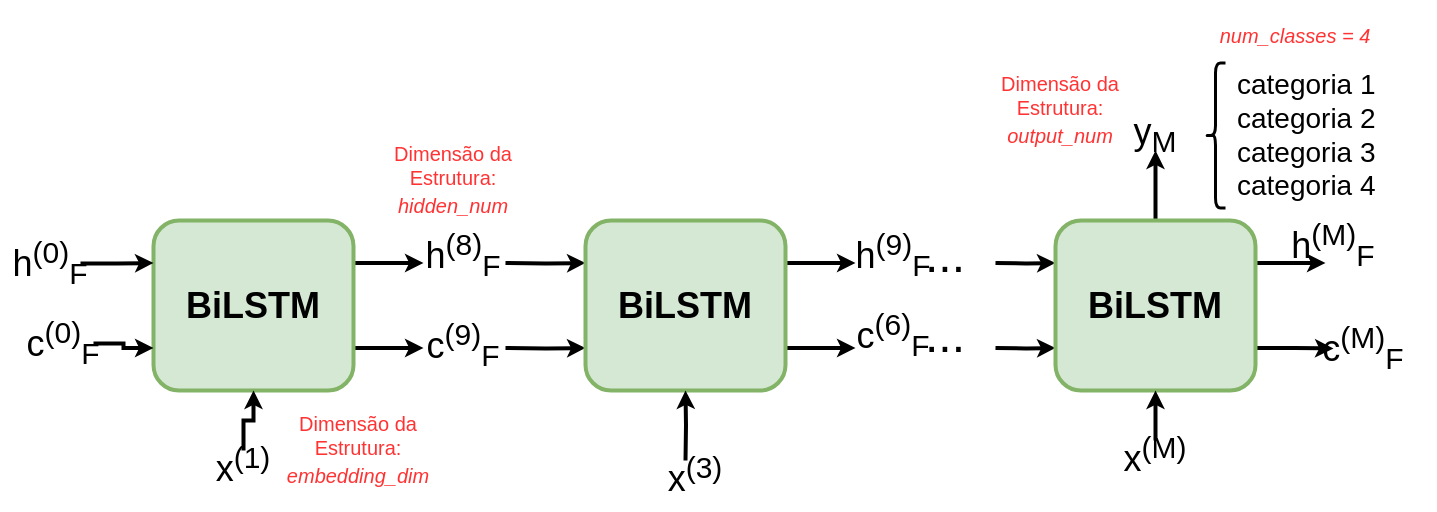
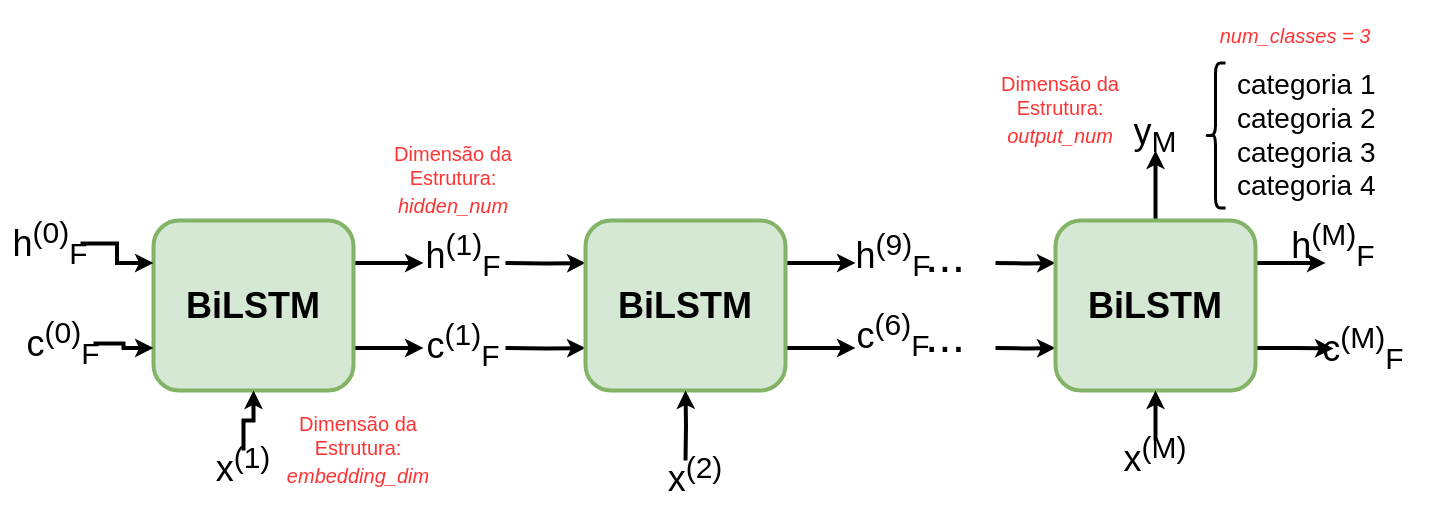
node "num_classes = 4": label "num_classes = 4" -> "num_classes = 3"
node "h(8)F": label "h(8)F" -> "h(1)F"
node "h(0)F": moved (51, 264) -> (51, 244)
node "c(9)F": label "c(9)F" -> "c(1)F"
node "x(3)": label "x(3)" -> "x(2)"
